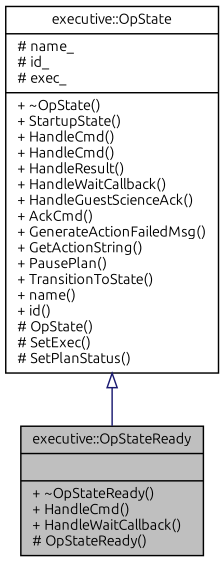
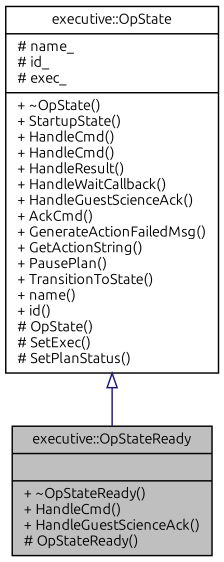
node "executive::OpStateReady": text "+ HandleWaitCallback()" -> "+ HandleGuestScienceAck()"
